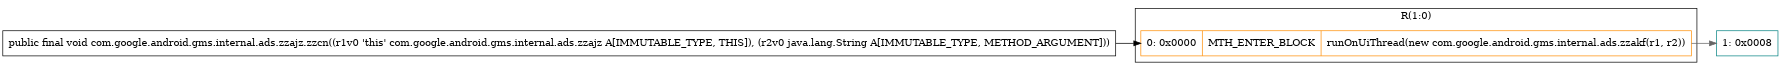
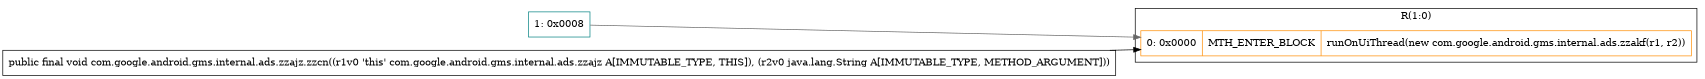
edge "0: 0x0000" -> "1: 0x0008": reversed
